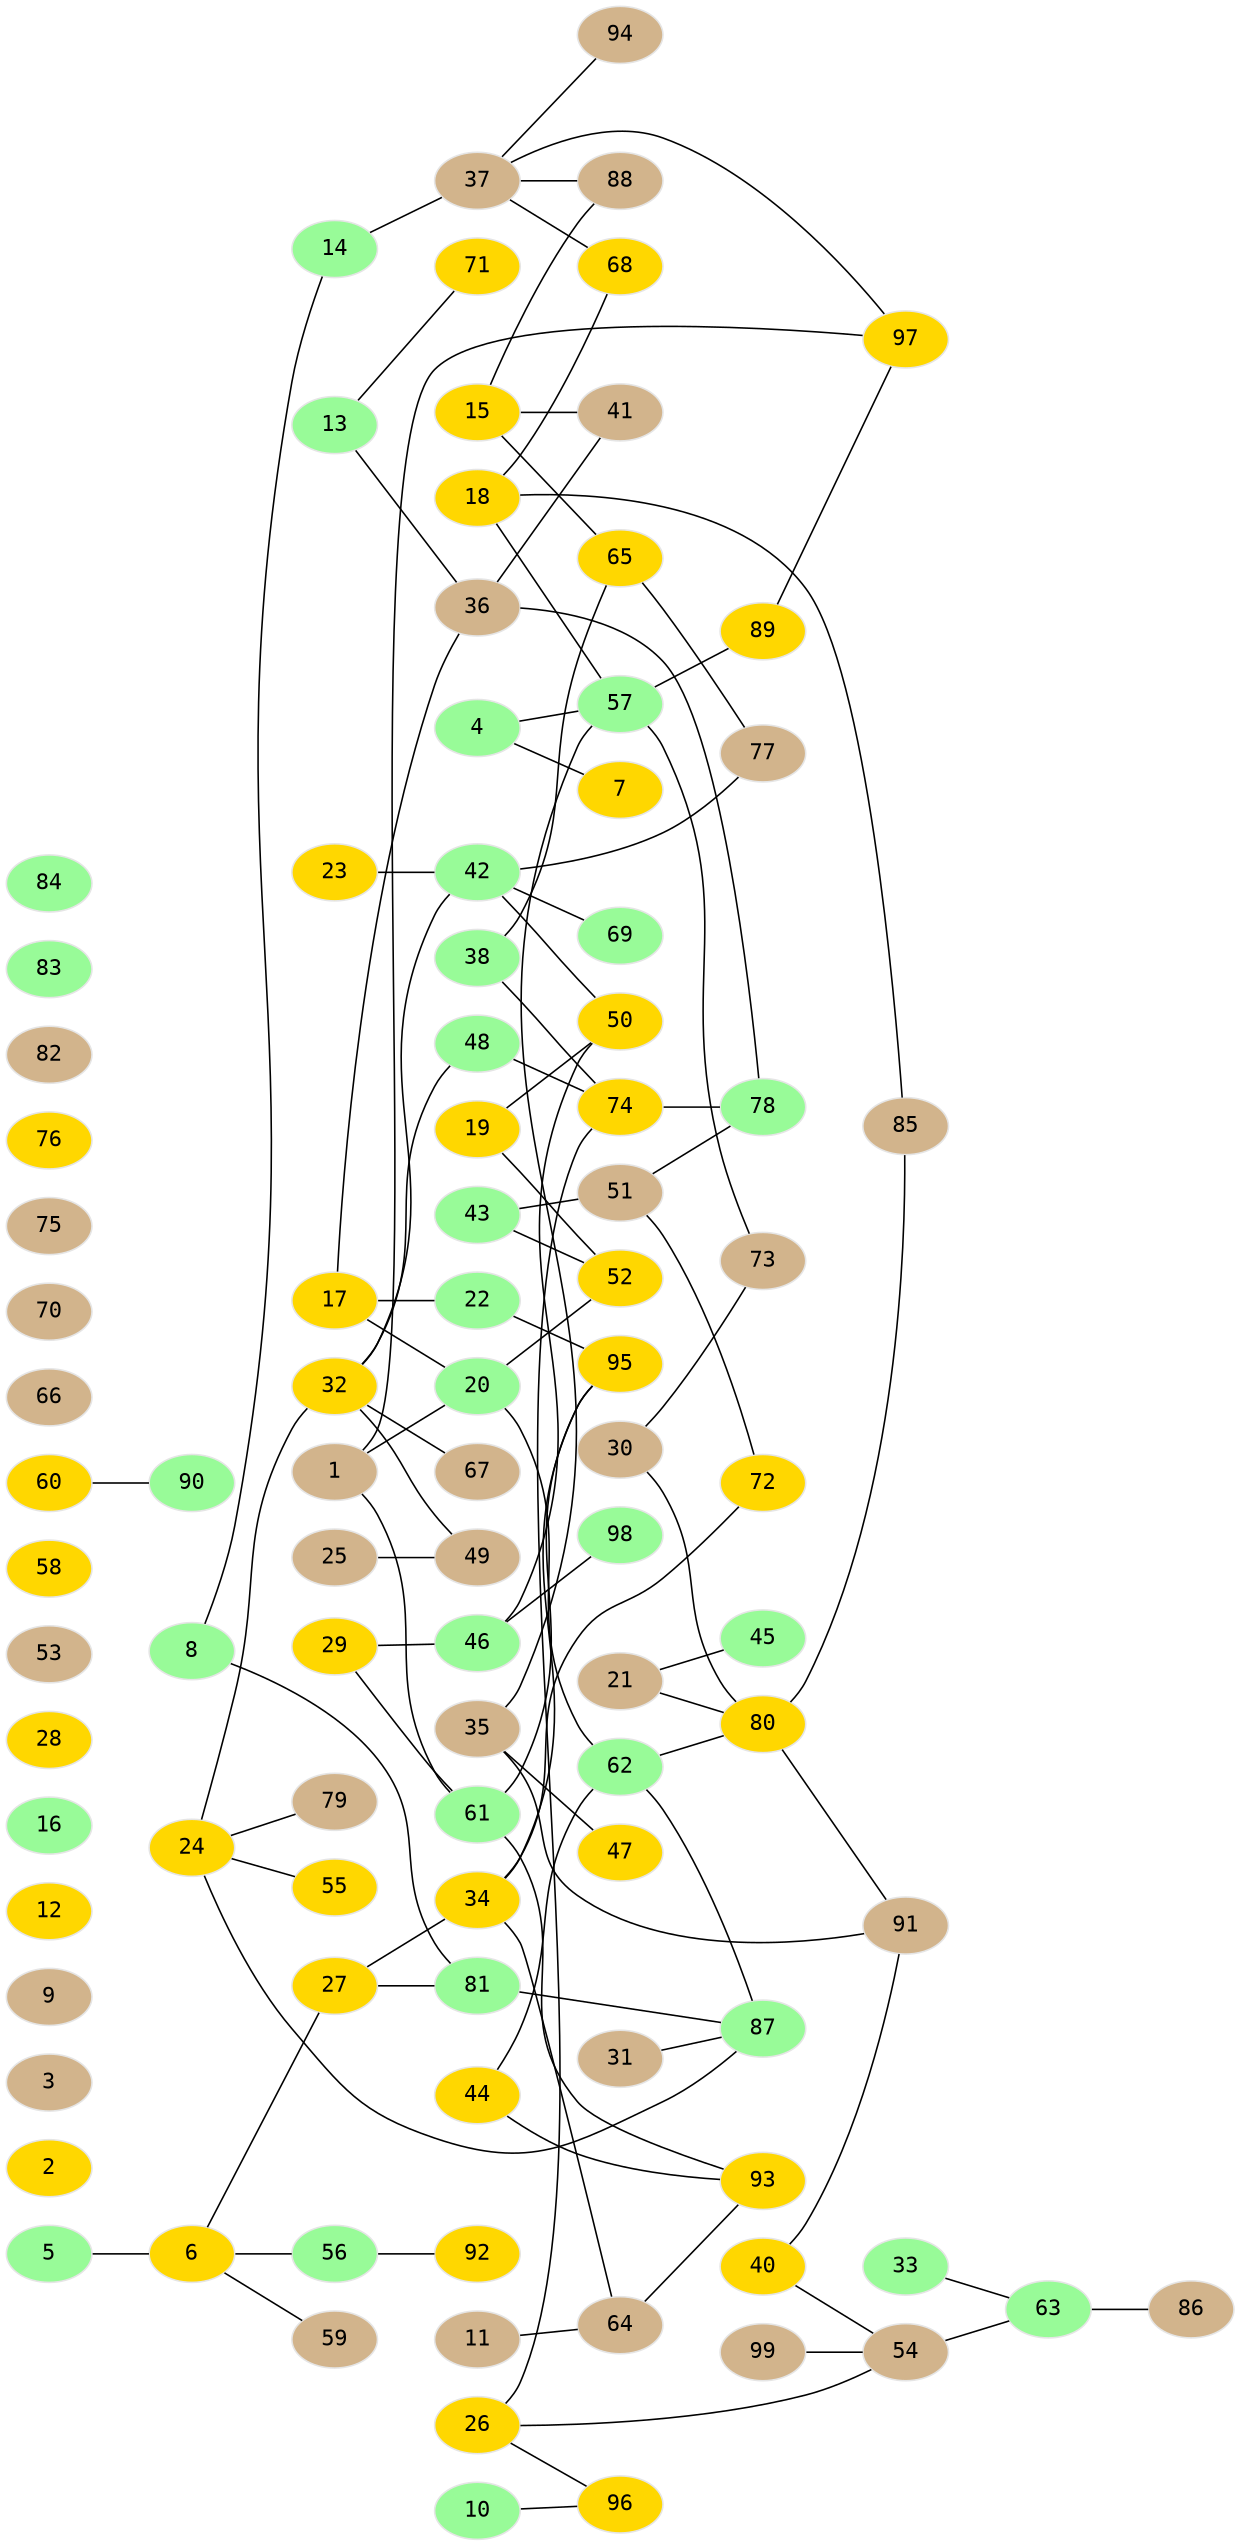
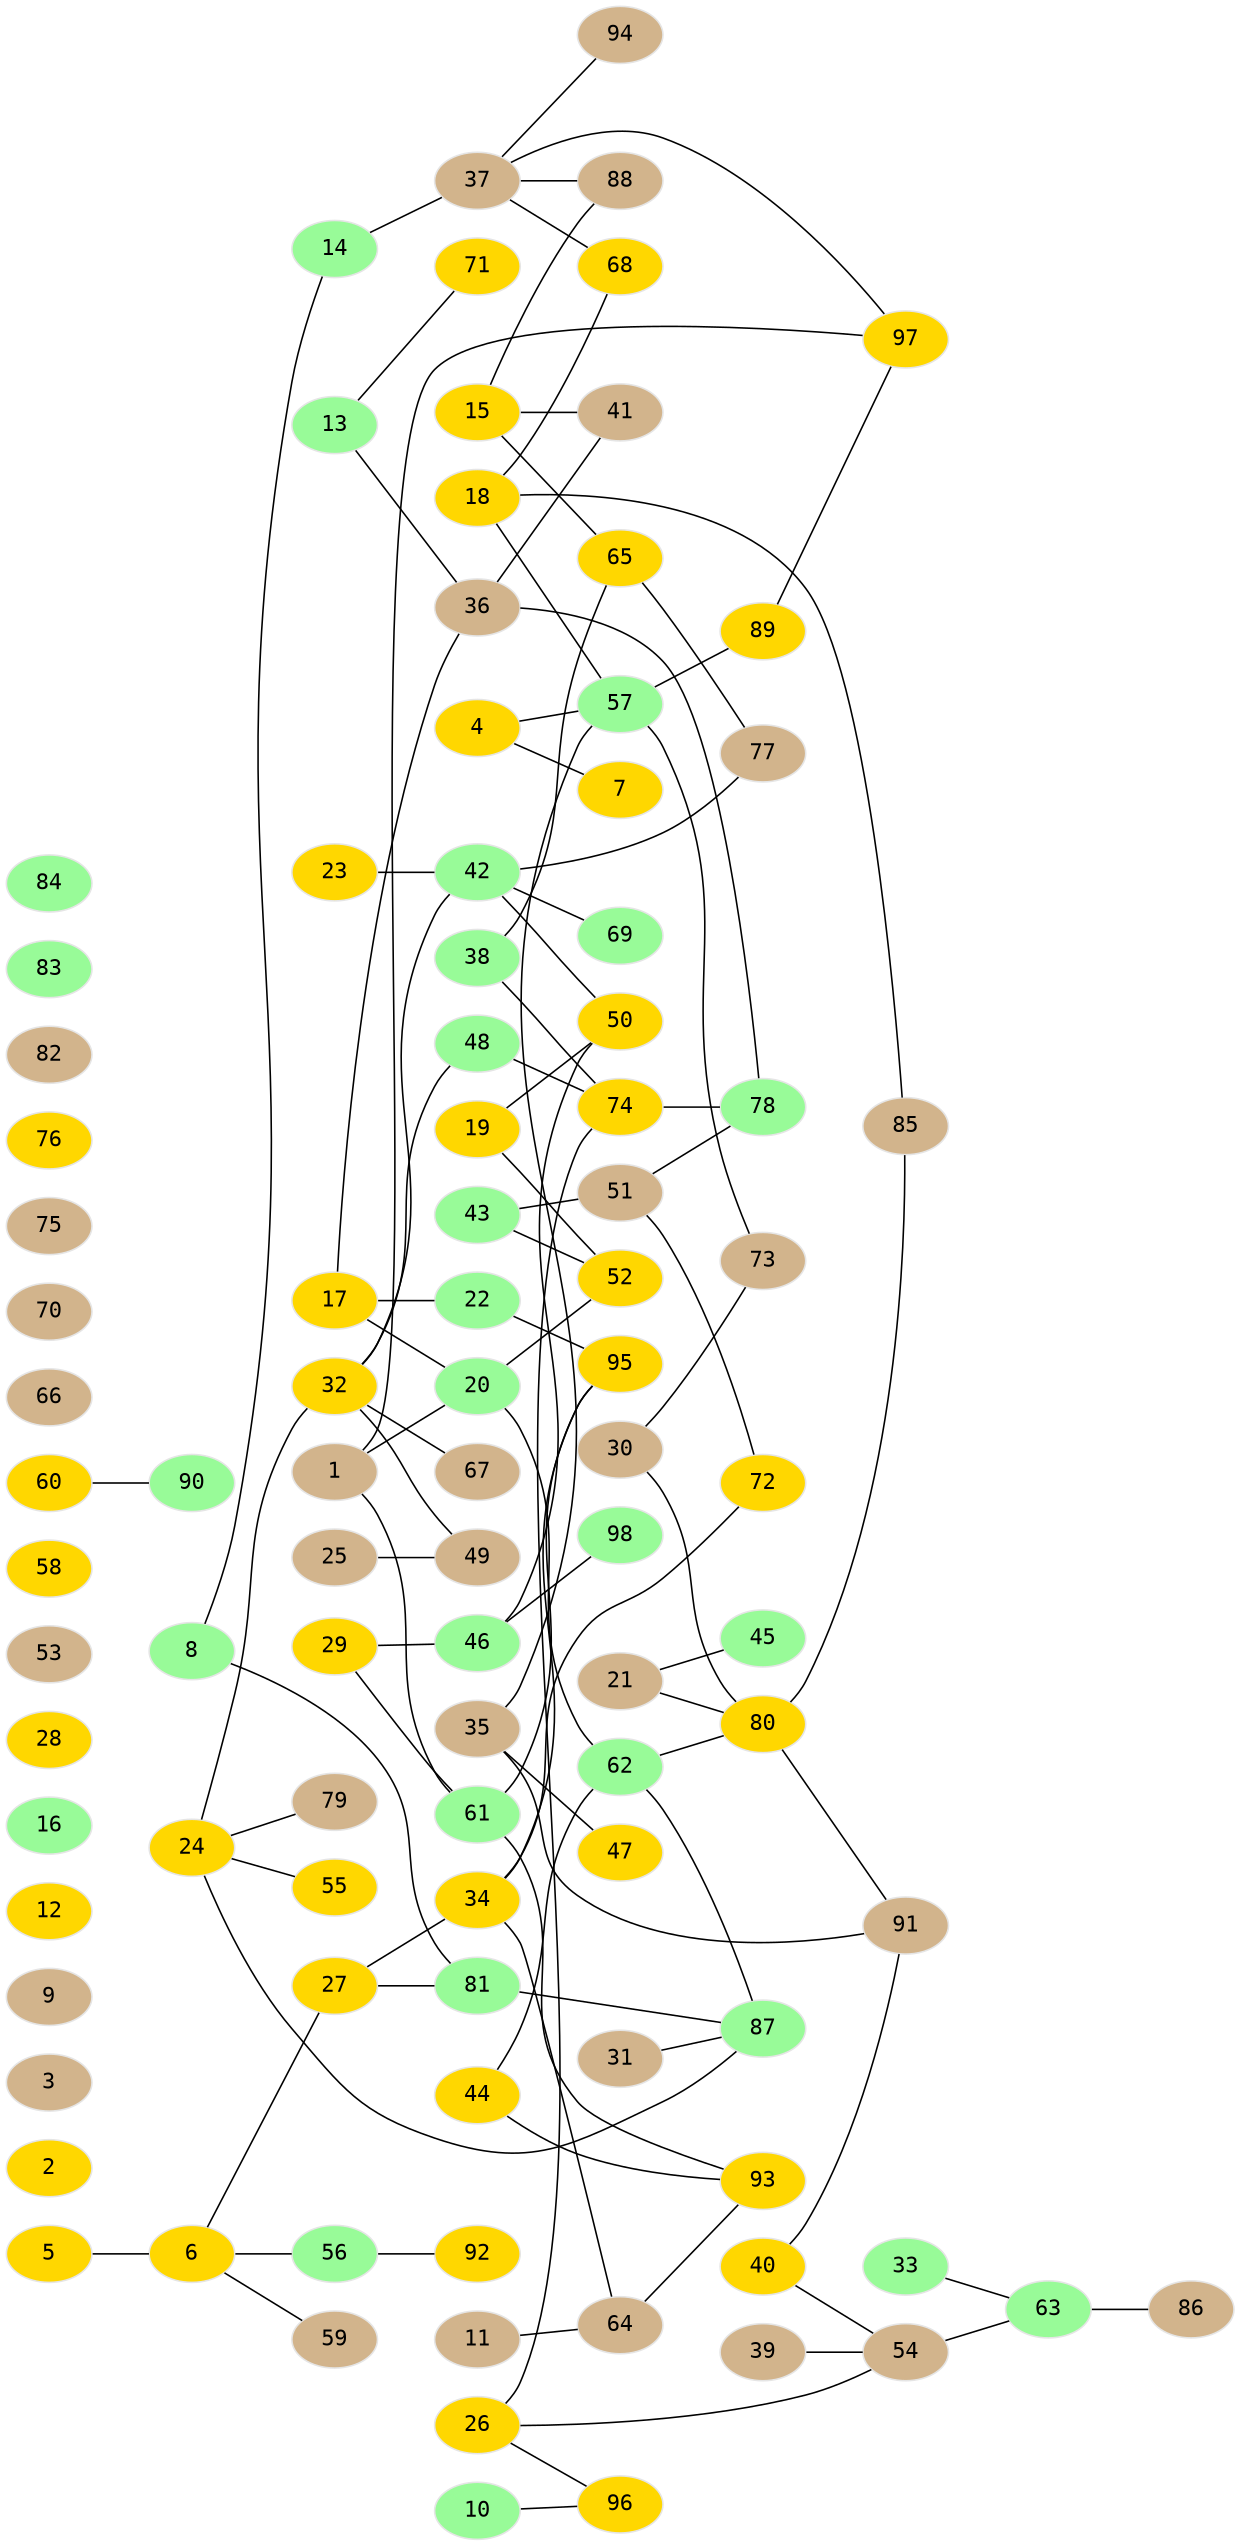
node "4": fillcolor palegreen -> gold
node "5": fillcolor palegreen -> gold
node "99": label "99" -> "39"
